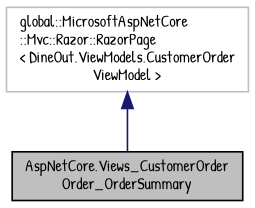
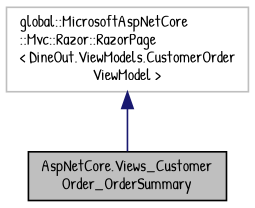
node "AspNetCore.Views_CustomerOrder Order_OrderSummary": label "AspNetCore.Views_CustomerOrder Order_OrderSummary" -> "AspNetCore.Views_Customer Order_OrderSummary"
